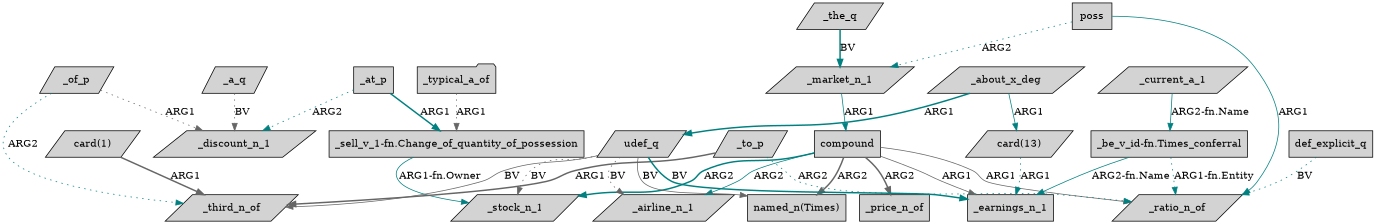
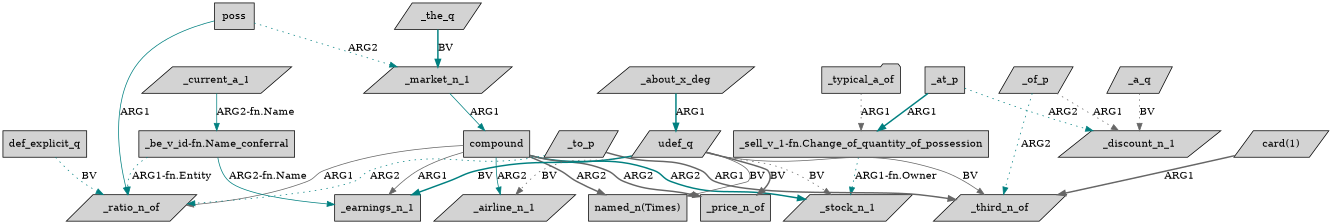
node "card(13)": removed
node "_be_v_id-fn.Times_conferral": label "_be_v_id-fn.Times_conferral" -> "_be_v_id-fn.Name_conferral"
edge "udef_q" -> "_price_n_of": added, label "BV"
edge "_sell_v_1-fn.Change_of_quantity_of_possession" -> "_stock_n_1": style solid -> dotted
